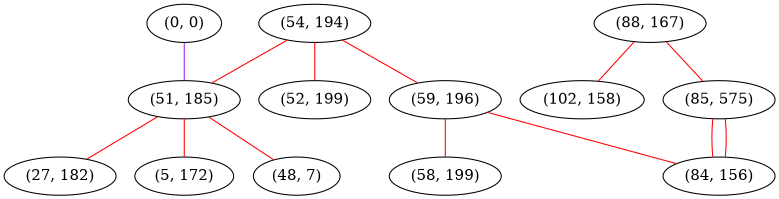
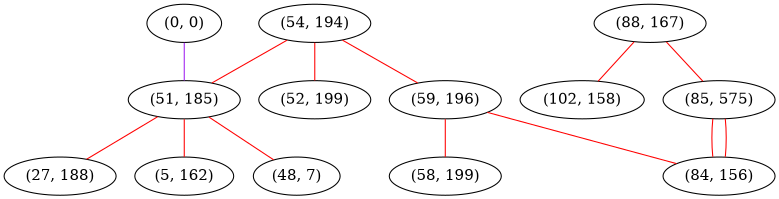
node "(27, 182)": label "(27, 182)" -> "(27, 188)"
node "(5, 172)": label "(5, 172)" -> "(5, 162)"
